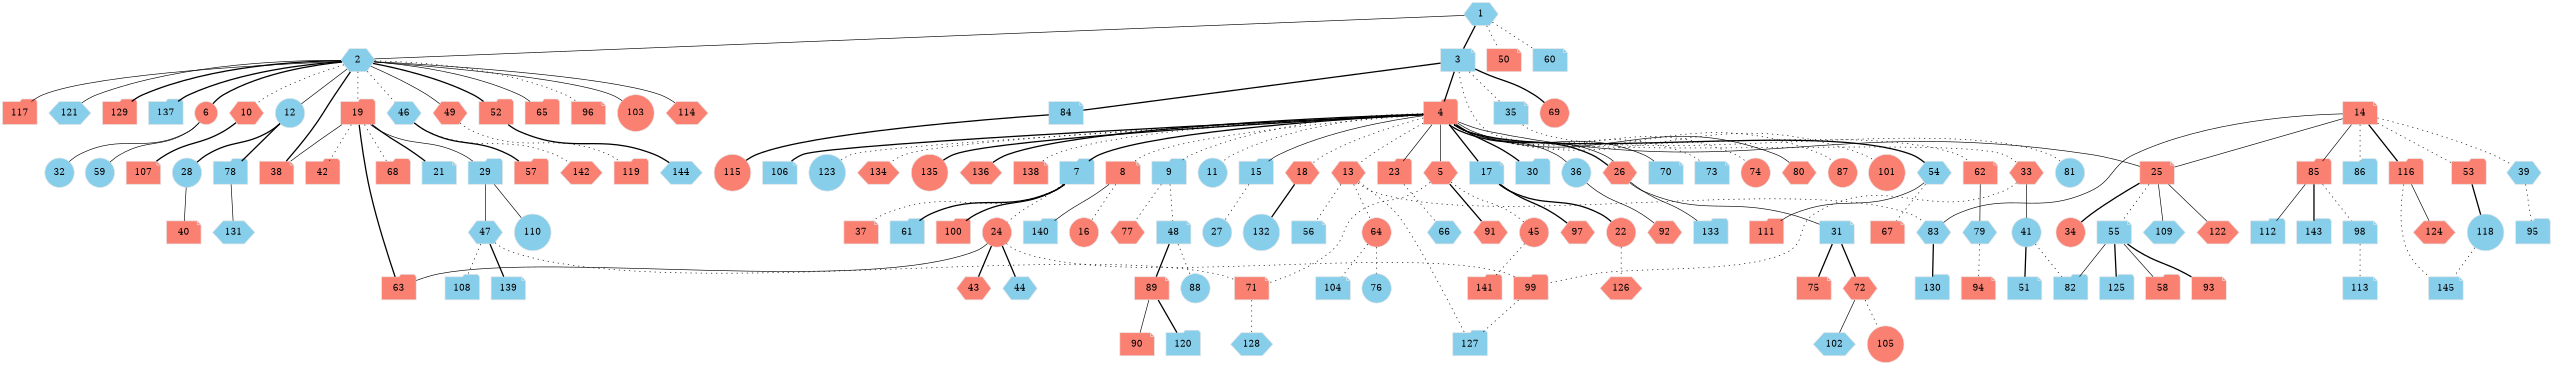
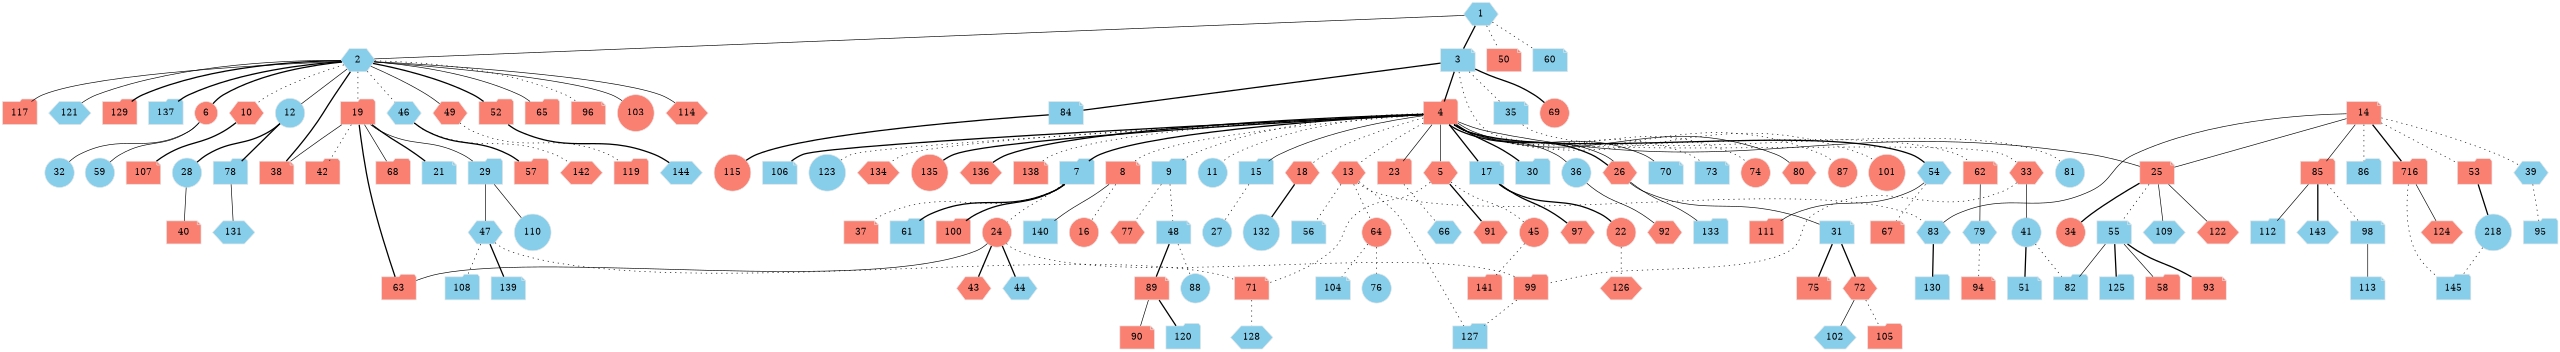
edge "19" -- "68": style dotted -> solid
node "116": label "116" -> "716"
node "143": shape folder -> hexagon
node "118": label "118" -> "218"
edge "98" -- "113": style dotted -> solid
node "145": shape note -> folder
node "105": shape circle -> folder
